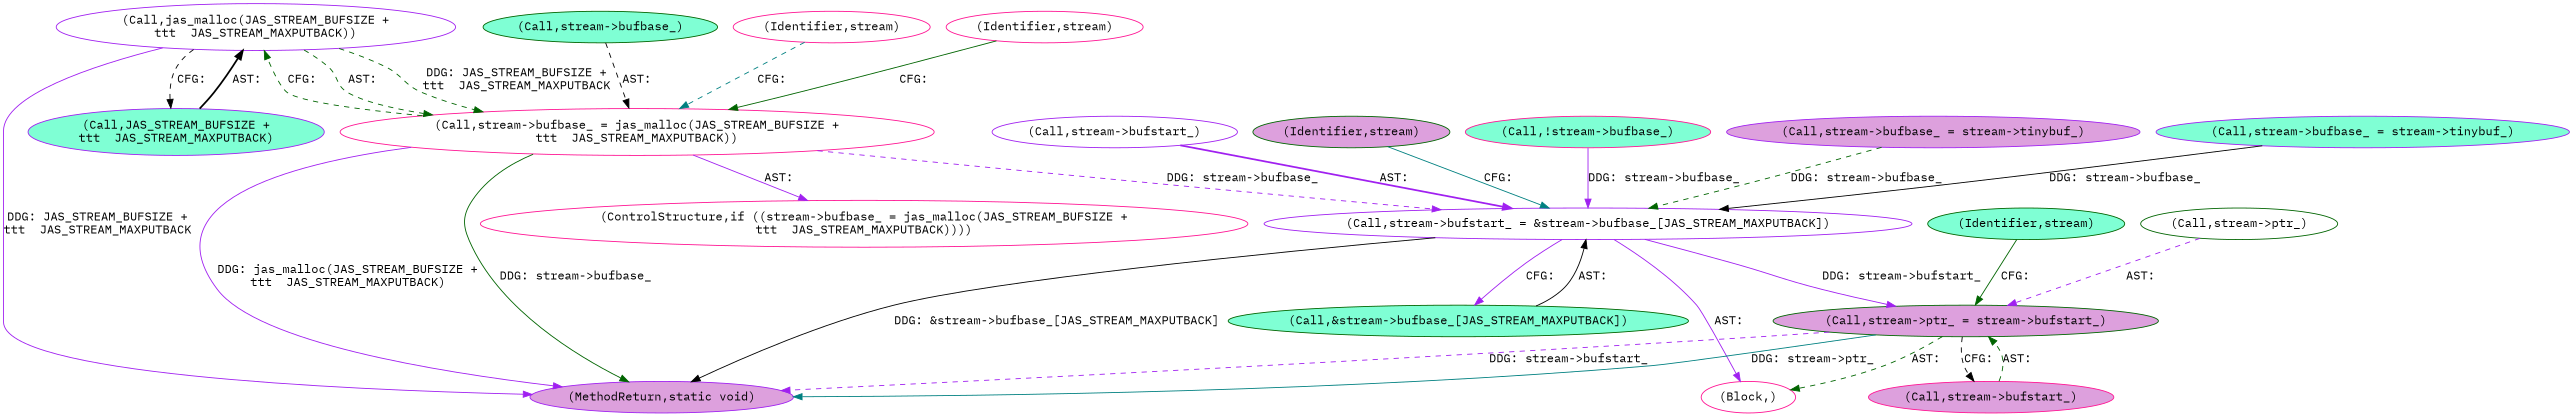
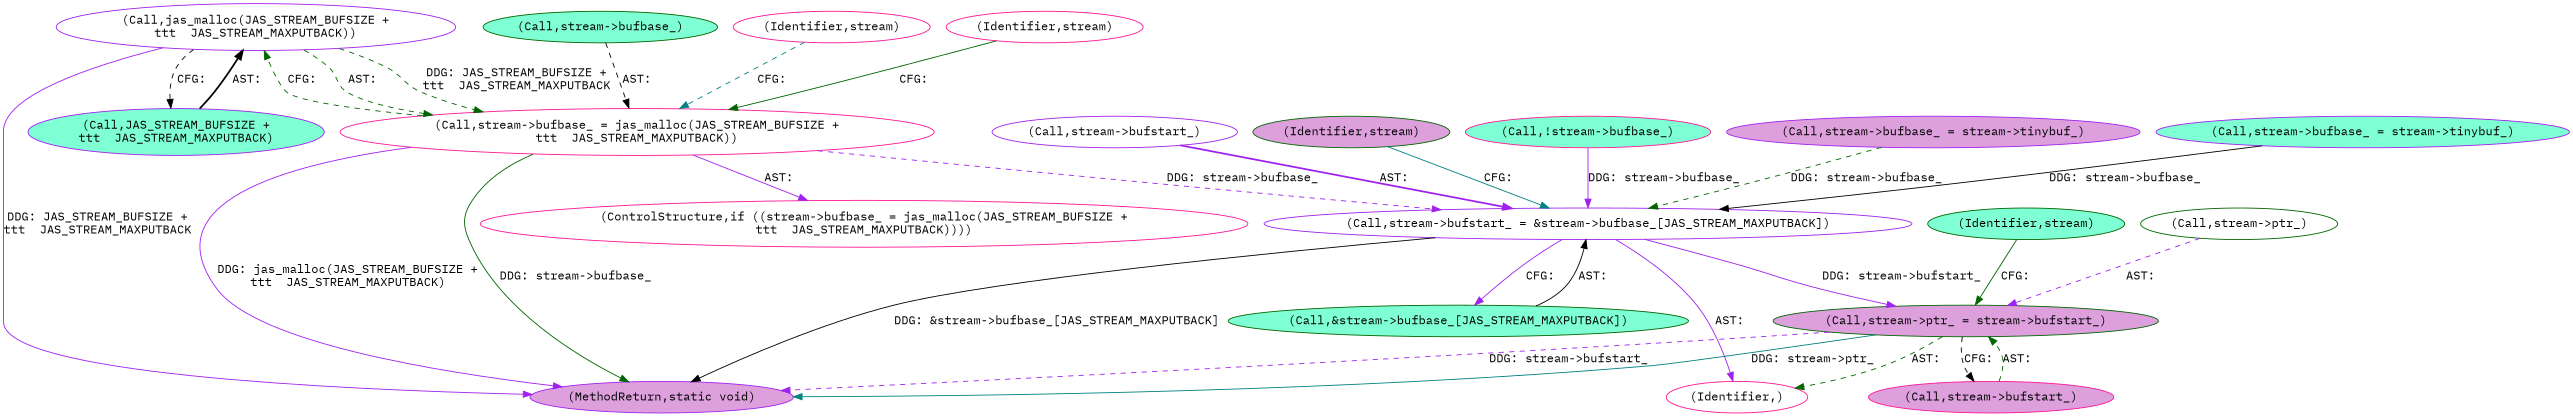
node "(Block,)": label "(Block,)" -> "(Identifier,)"
